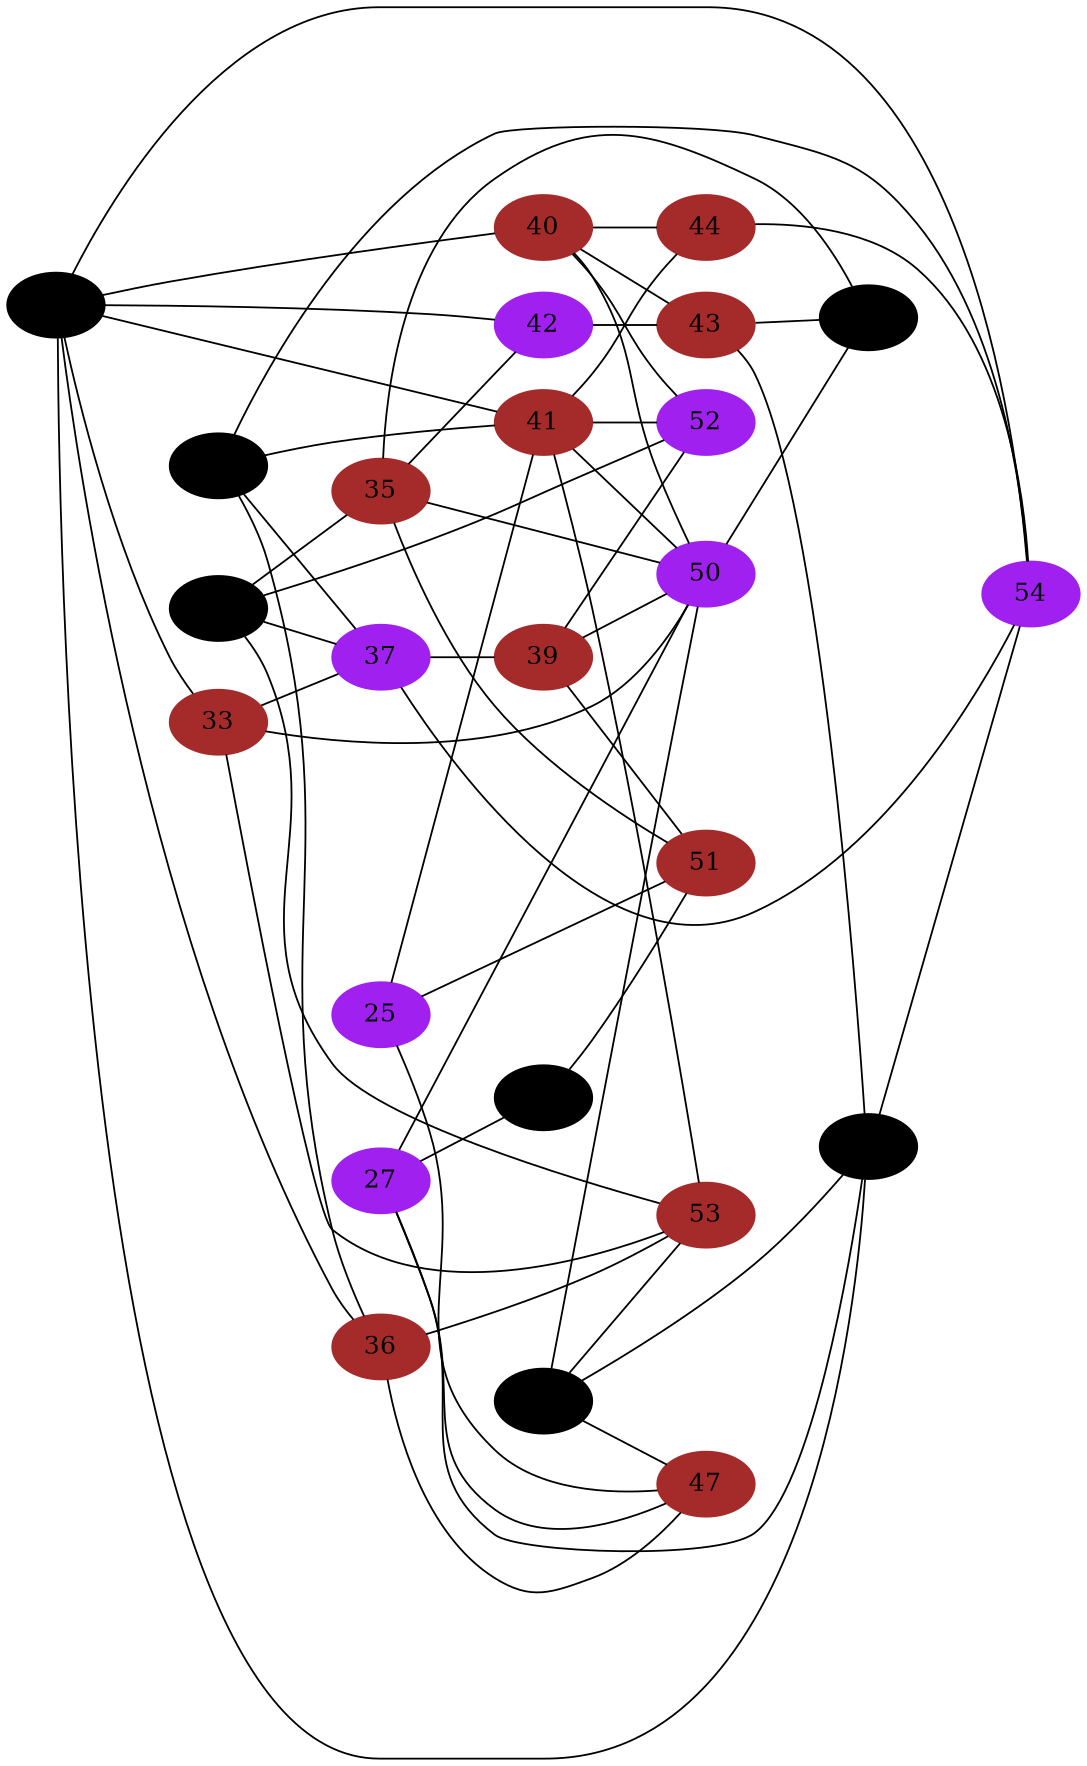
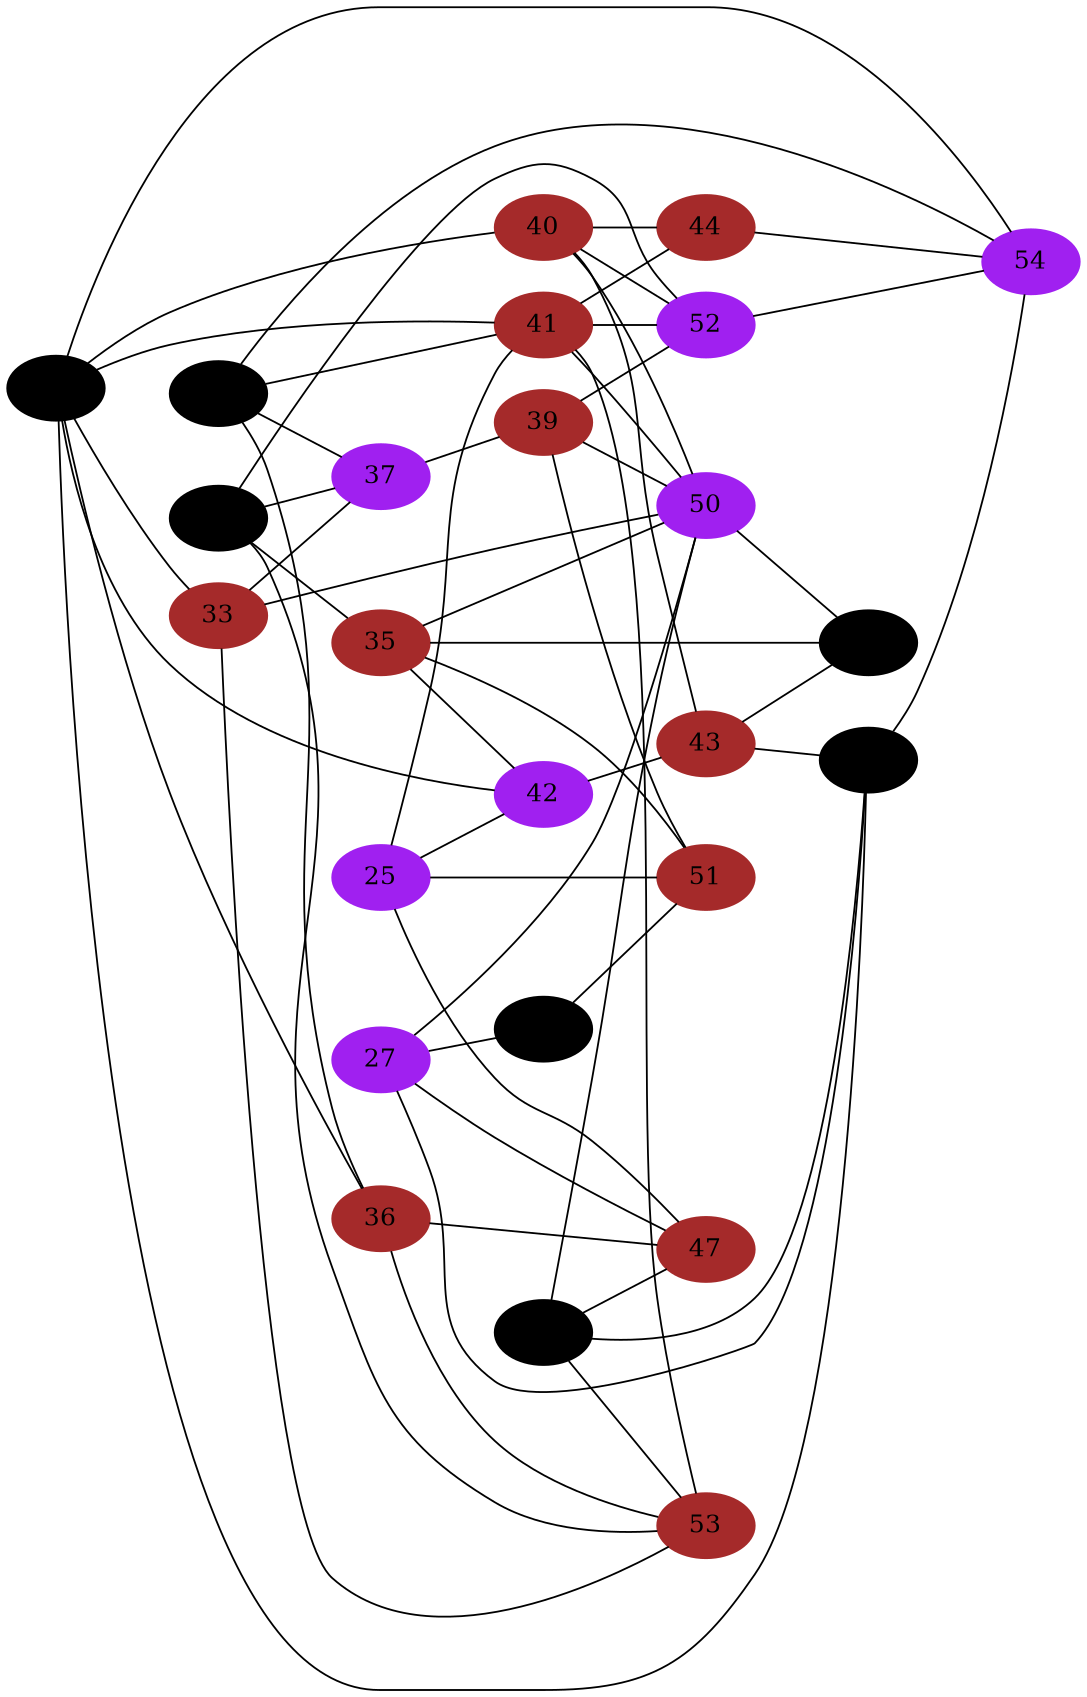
edge "42" -- "25": added
edge "54" -- "37": now "54" -- "52"
